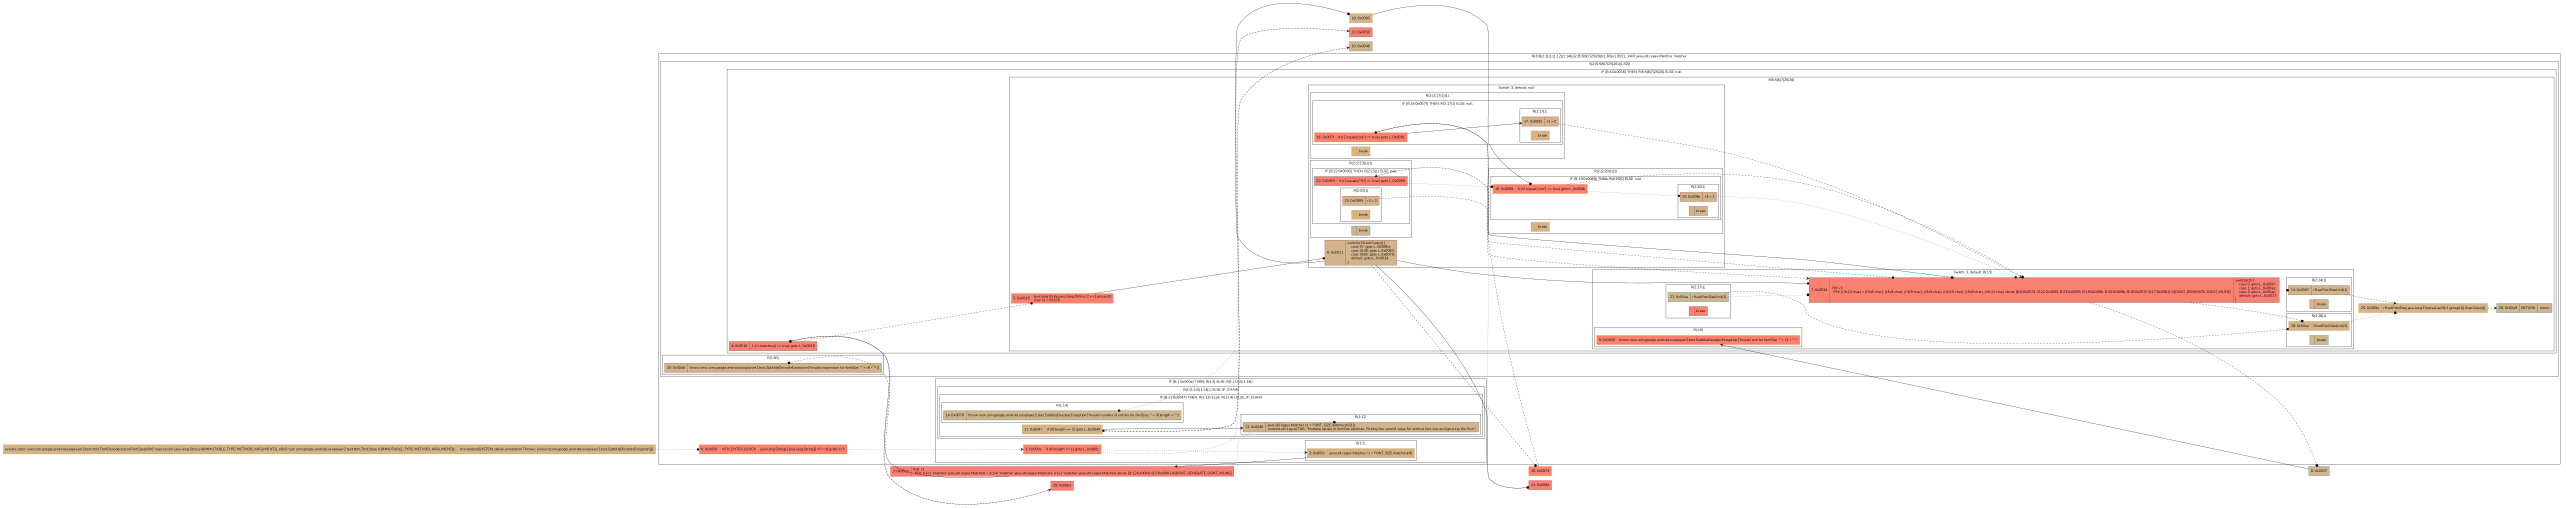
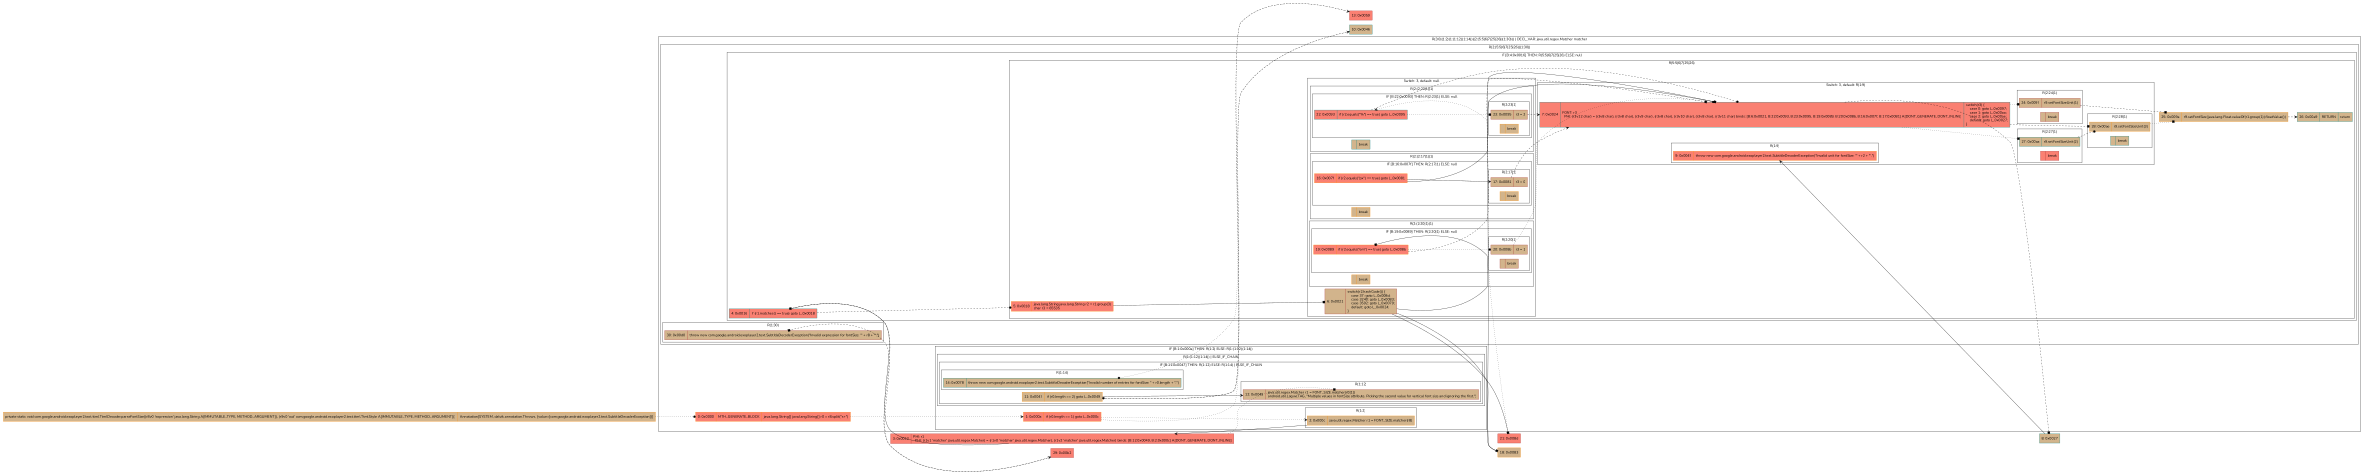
edge "22: 0x0093" -> "19: 0x0089": now "22: 0x0093" -> "23: 0x0095"
edge "5: 0x0018" -> "6: 0x0021": arrowhead dot -> box
node "7: 0x0024": text "PHI: r3" -> "FONT: r3"
edge "27: 0x00aa" -> "7: 0x0024": reversed
edge "24: 0x0097" -> "25: 0x009a": arrowhead vee -> box
node "0: 0x0000": text "MTH_ENTER_BLOCK" -> "MTH_GENERATE_BLOCK"
node "15: 0x0079": removed
